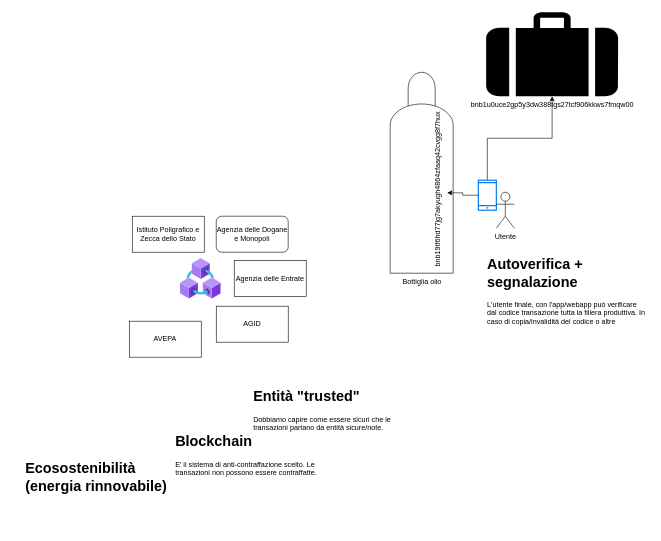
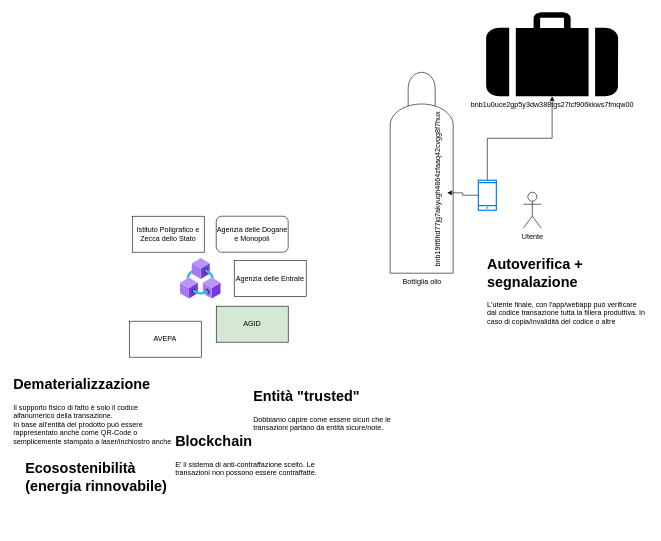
node "Utente": moved (506, 210) -> (533, 210)
node "AGID": fillcolor #ffffff -> #d5e8d4
node "DematerializzazioneIl supporto fisico di fatto è solo il codice alfanumerico della transazione. In base all'entità del prodotto può essere rappresentato anche come QR-Code o semplicemente stampato a laser/inchiostro anche dai meccanismi che riportano le date di scadenza sui prodotti.": added
